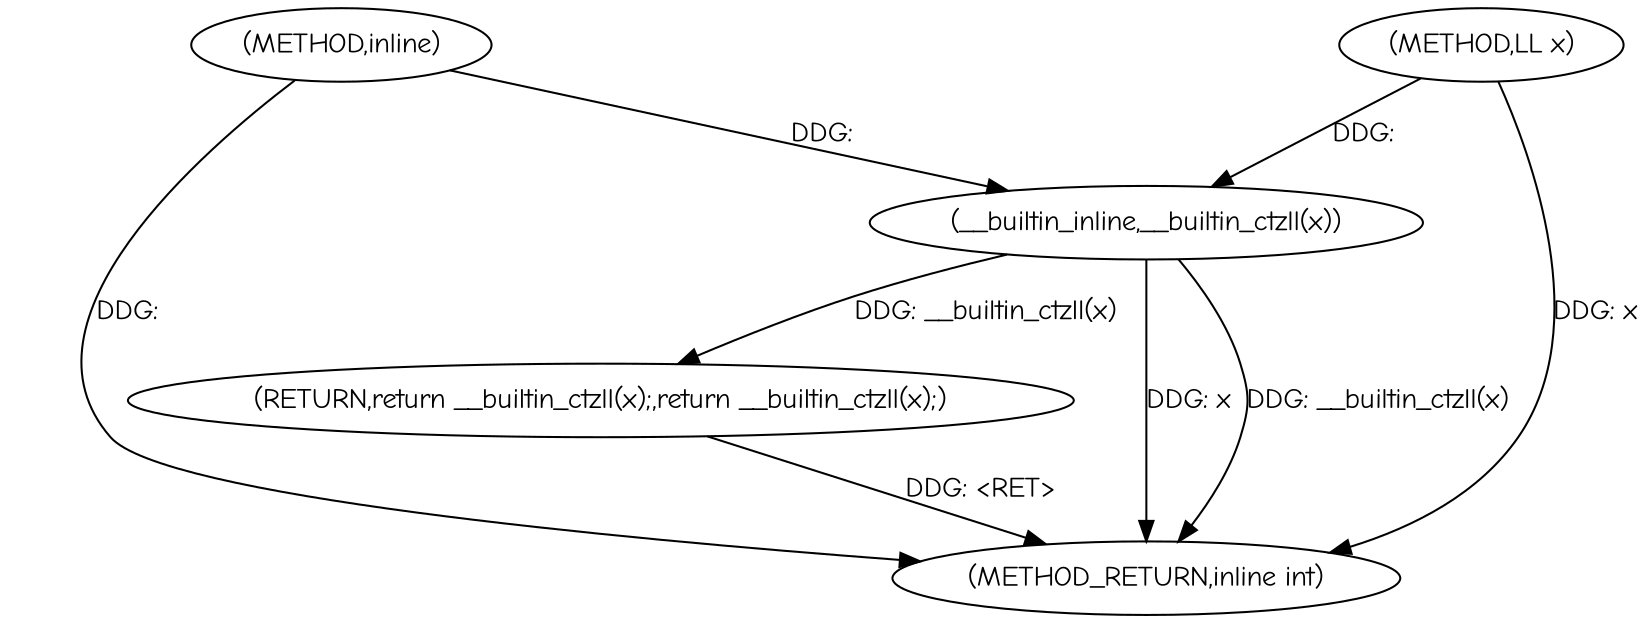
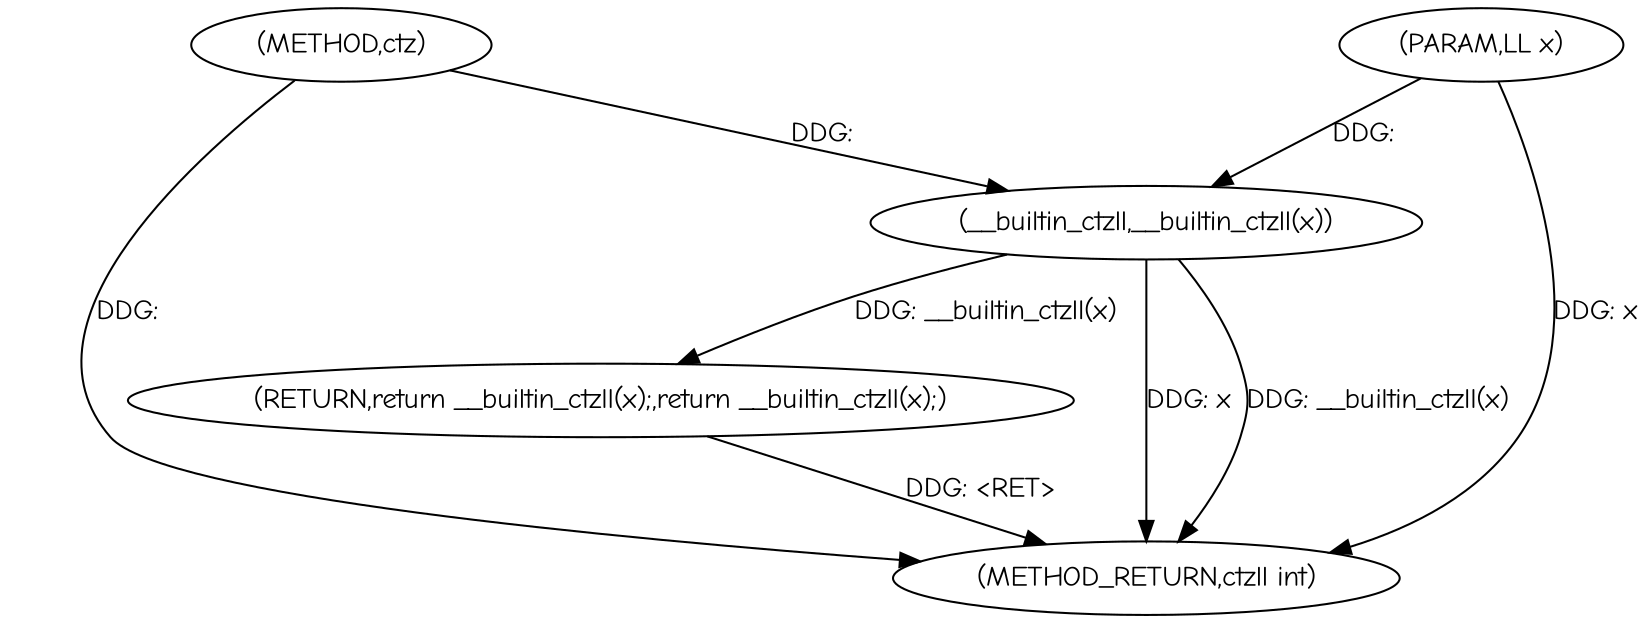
node "(METHOD,inline)": label "(METHOD,inline)" -> "(METHOD,ctz)"
node "(METHOD,LL x)": label "(METHOD,LL x)" -> "(PARAM,LL x)"
node "(__builtin_inline,__builtin_ctzll(x))": label "(__builtin_inline,__builtin_ctzll(x))" -> "(__builtin_ctzll,__builtin_ctzll(x))"
node "(METHOD_RETURN,inline int)": label "(METHOD_RETURN,inline int)" -> "(METHOD_RETURN,ctzll int)"
